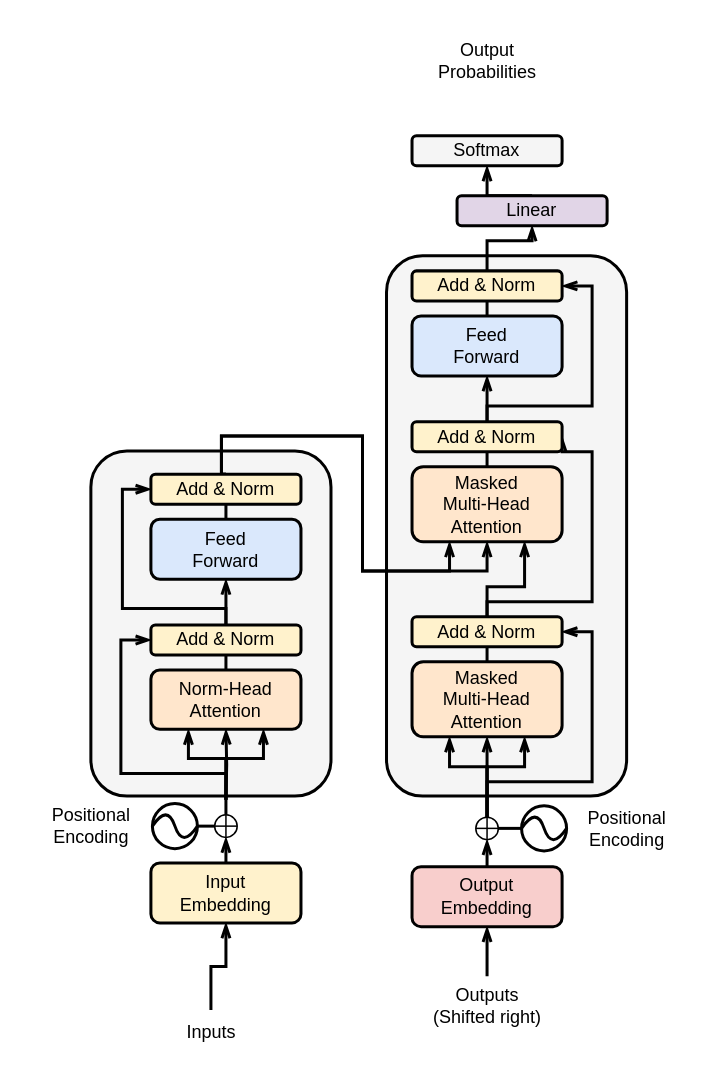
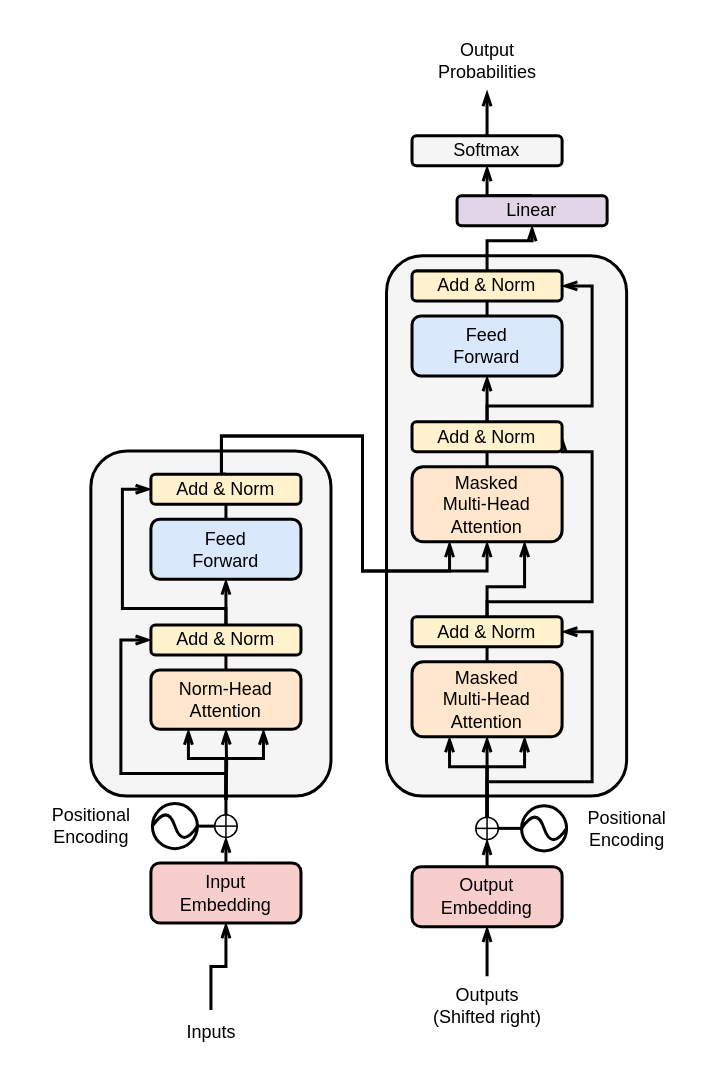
edge "Softmax" -> "Output Probabilities": added
node "Input Embedding": fillcolor #fff2cc -> #f8cecc
